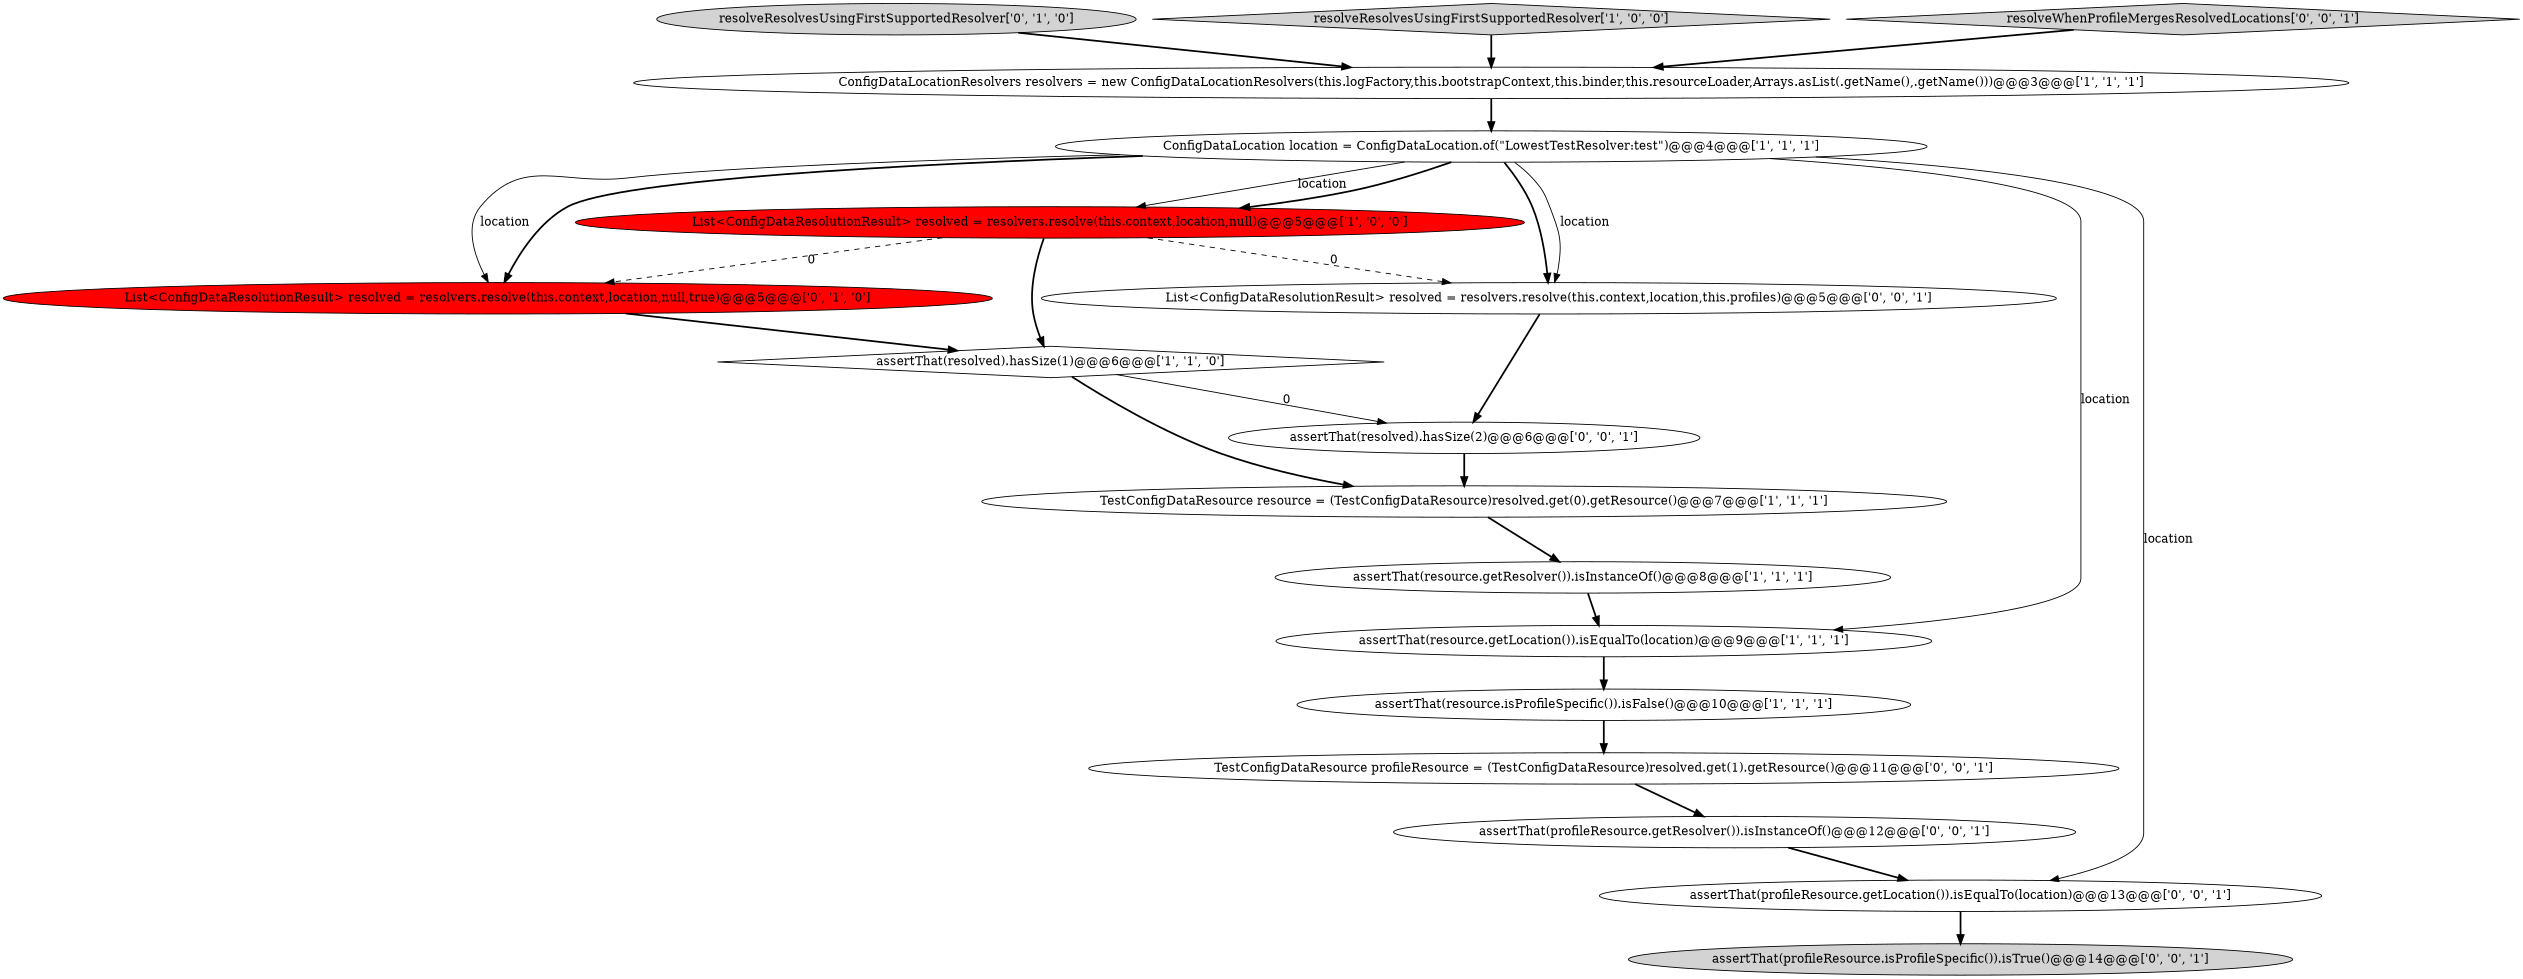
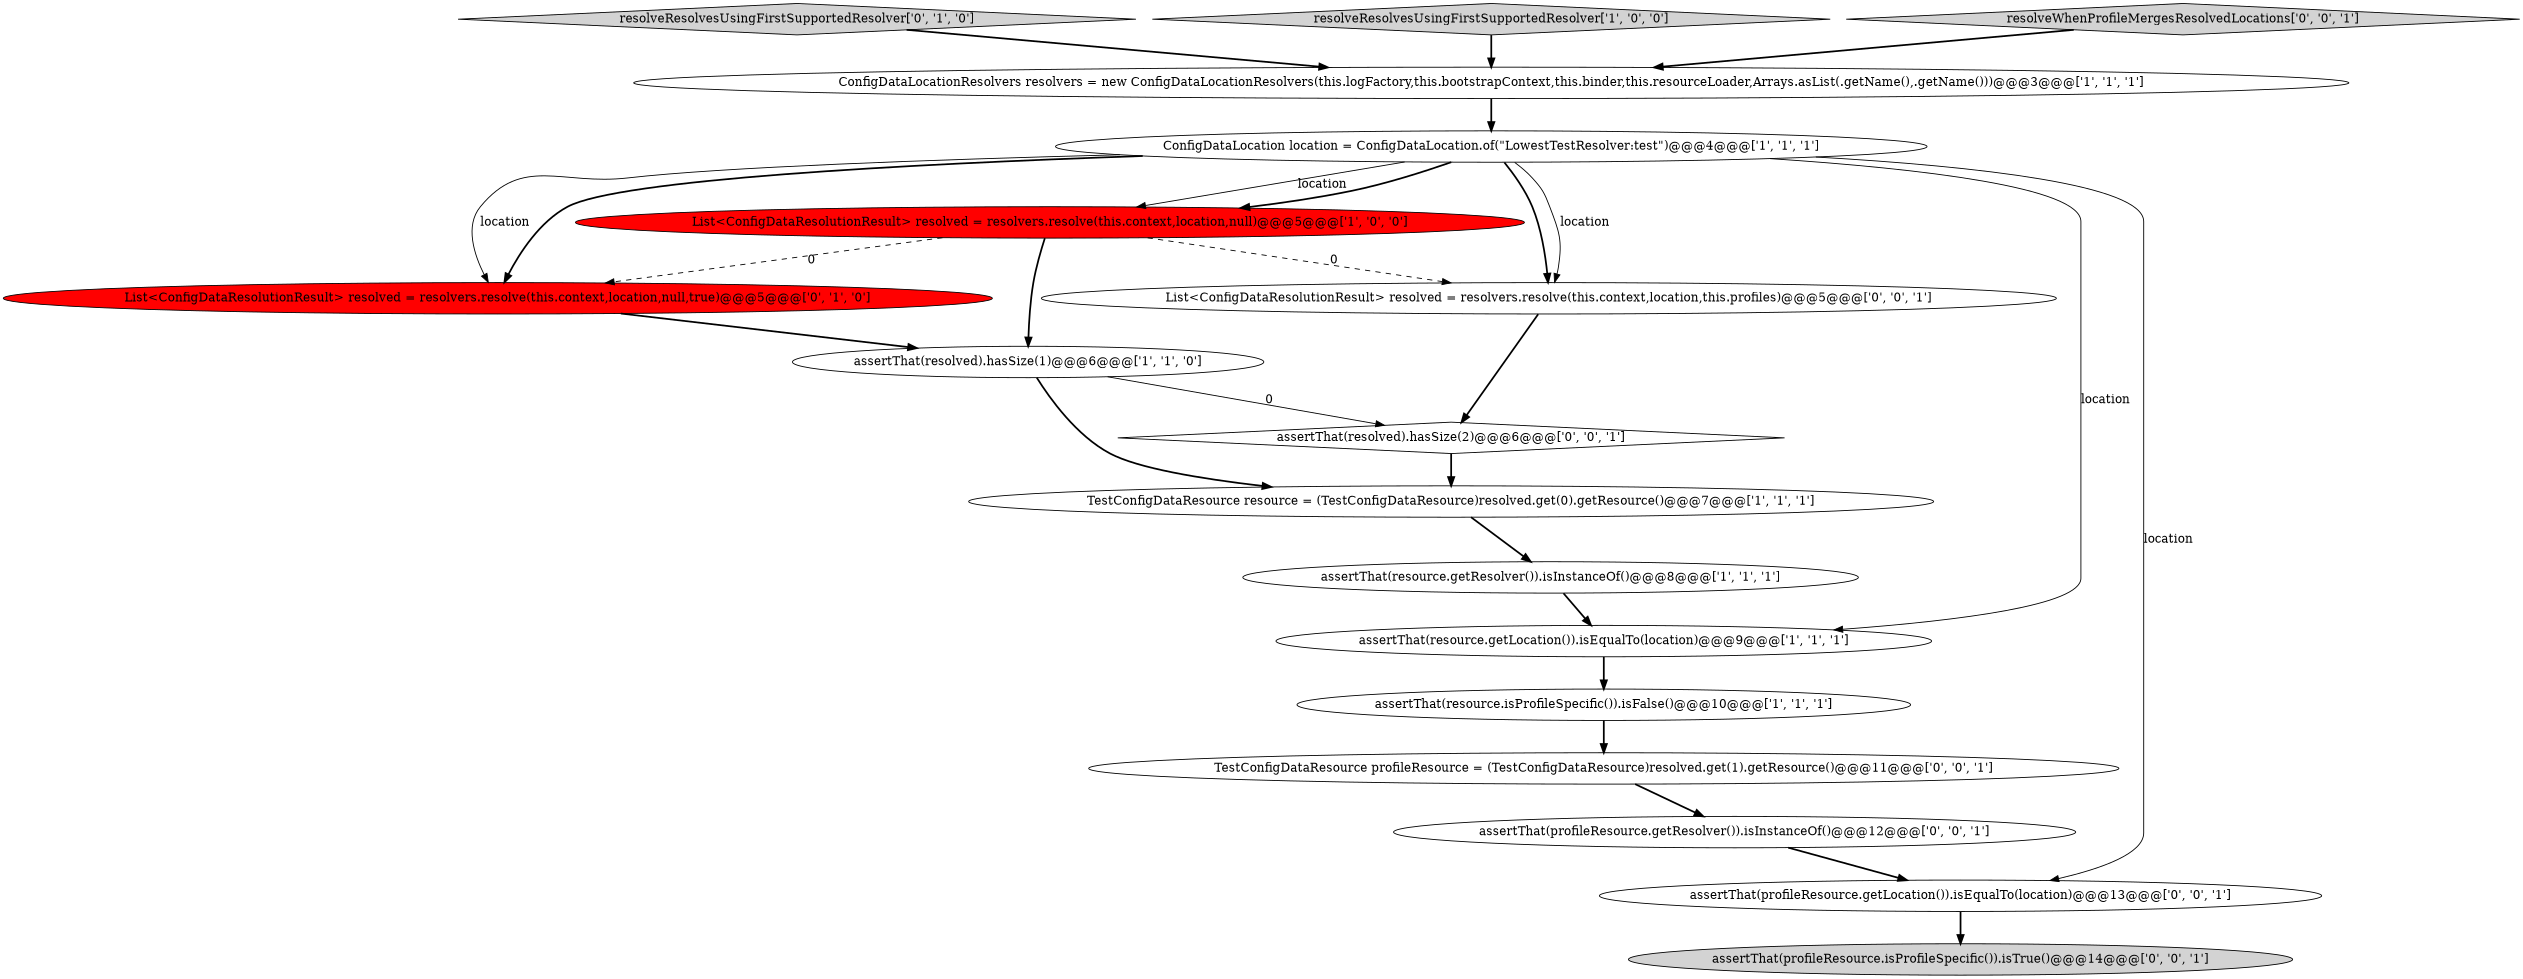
node "resolveResolvesUsingFirstSupportedResolver['0', '1', '0']": shape ellipse -> diamond
node "assertThat(resolved).hasSize(1)@@@6@@@['1', '1', '0']": shape diamond -> ellipse
node "assertThat(resolved).hasSize(2)@@@6@@@['0', '0', '1']": shape ellipse -> diamond
